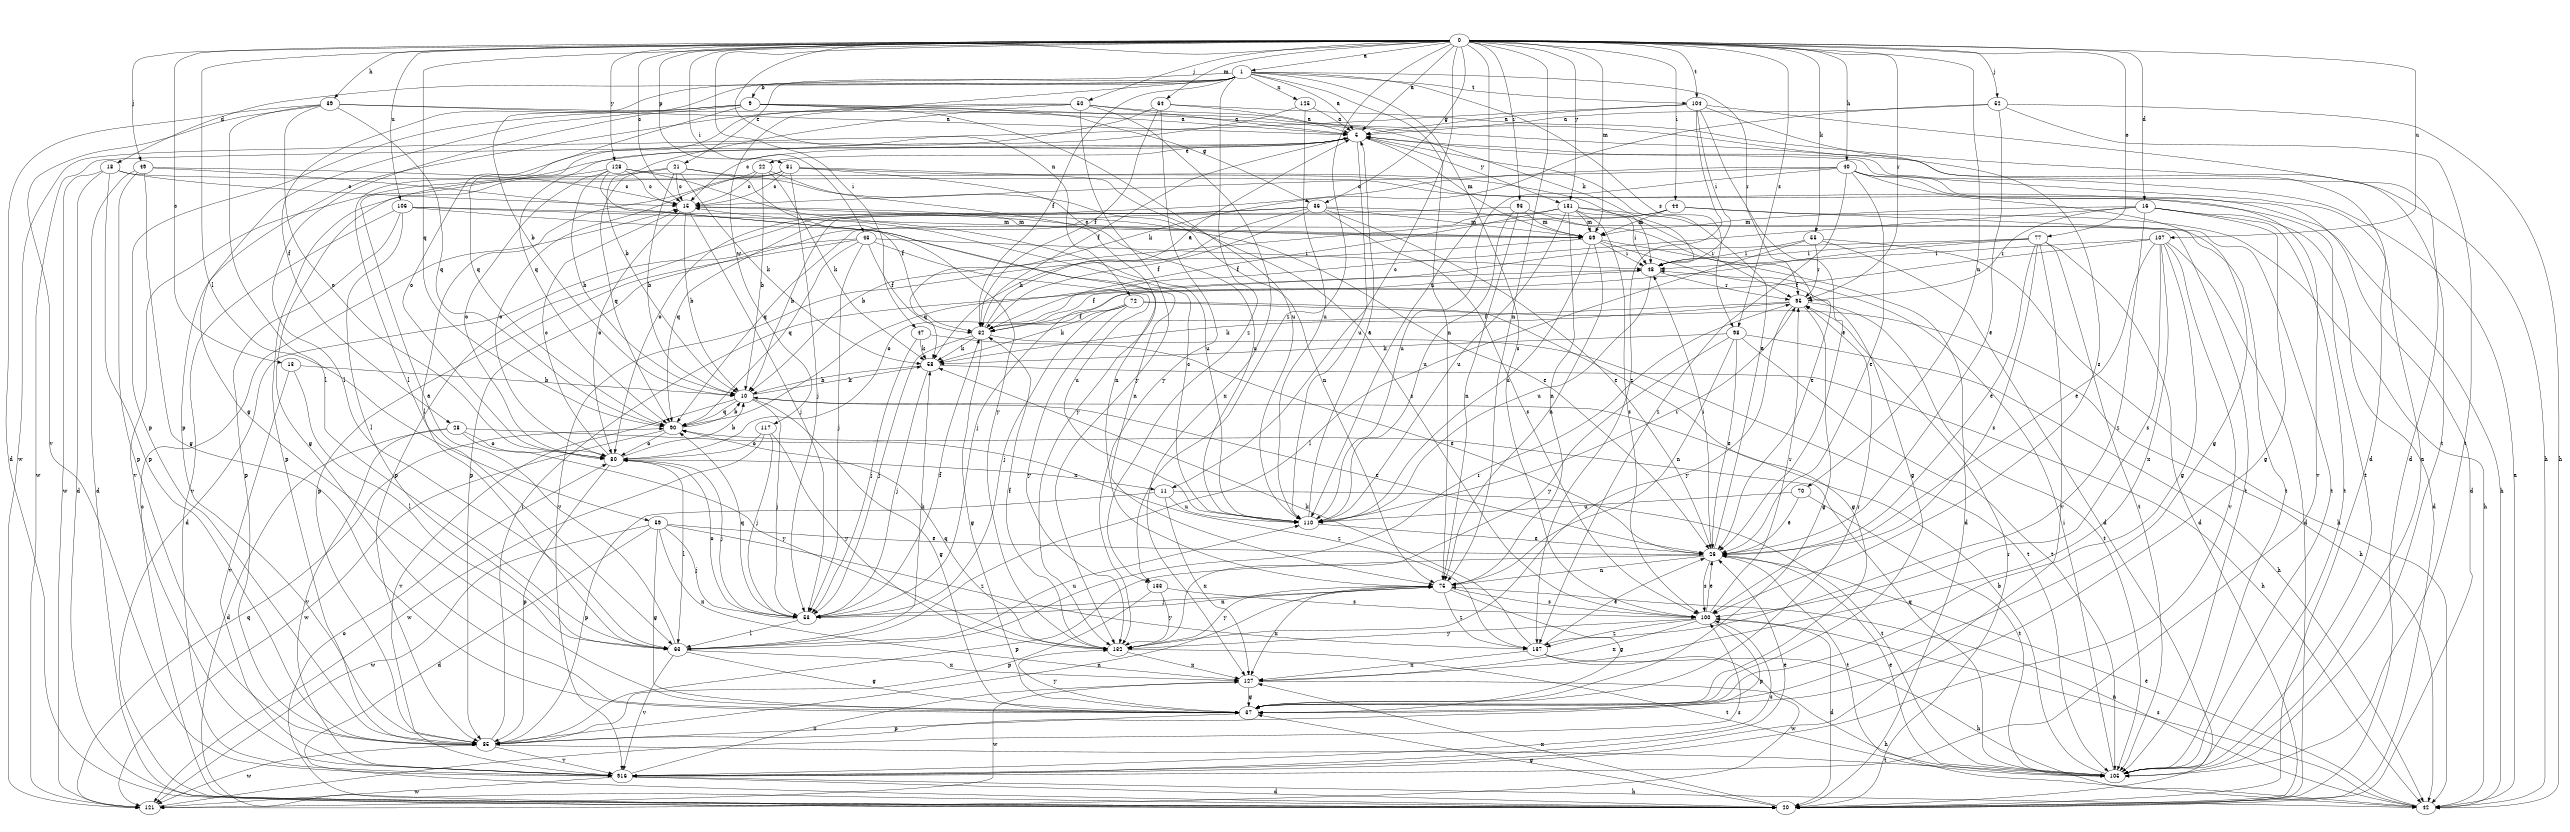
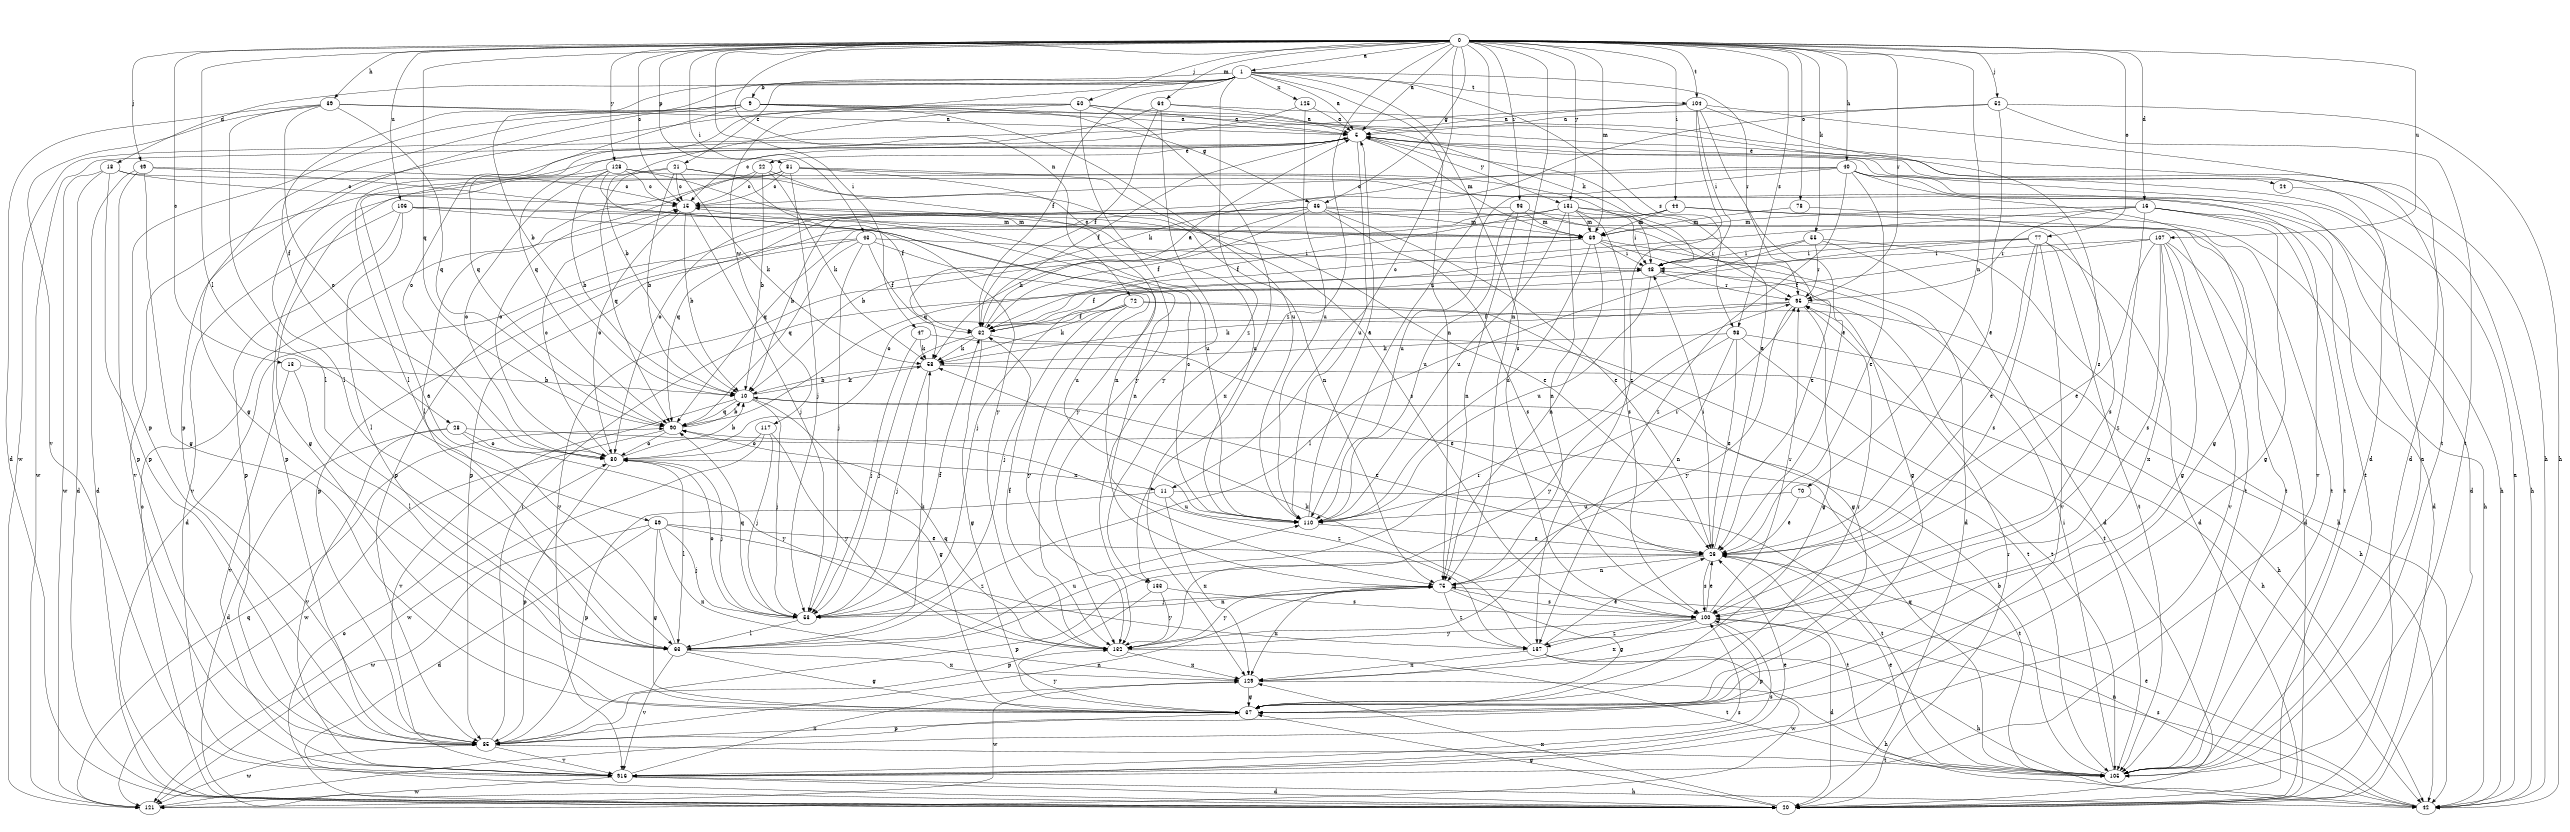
node "24": added
node "78": added
node "127": label "127" -> "129"
